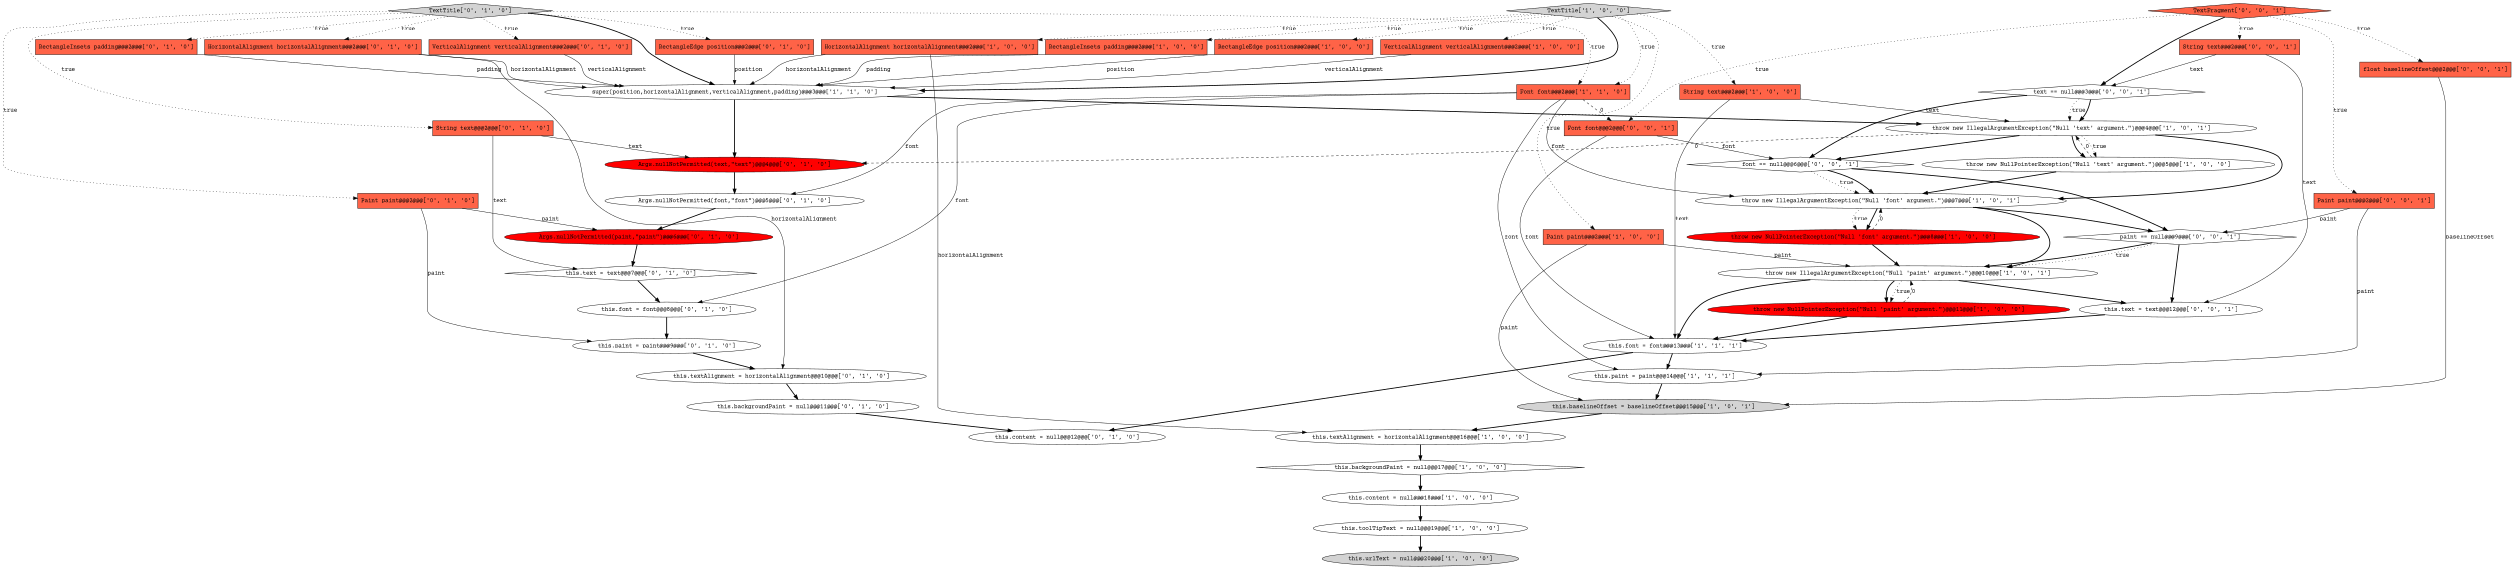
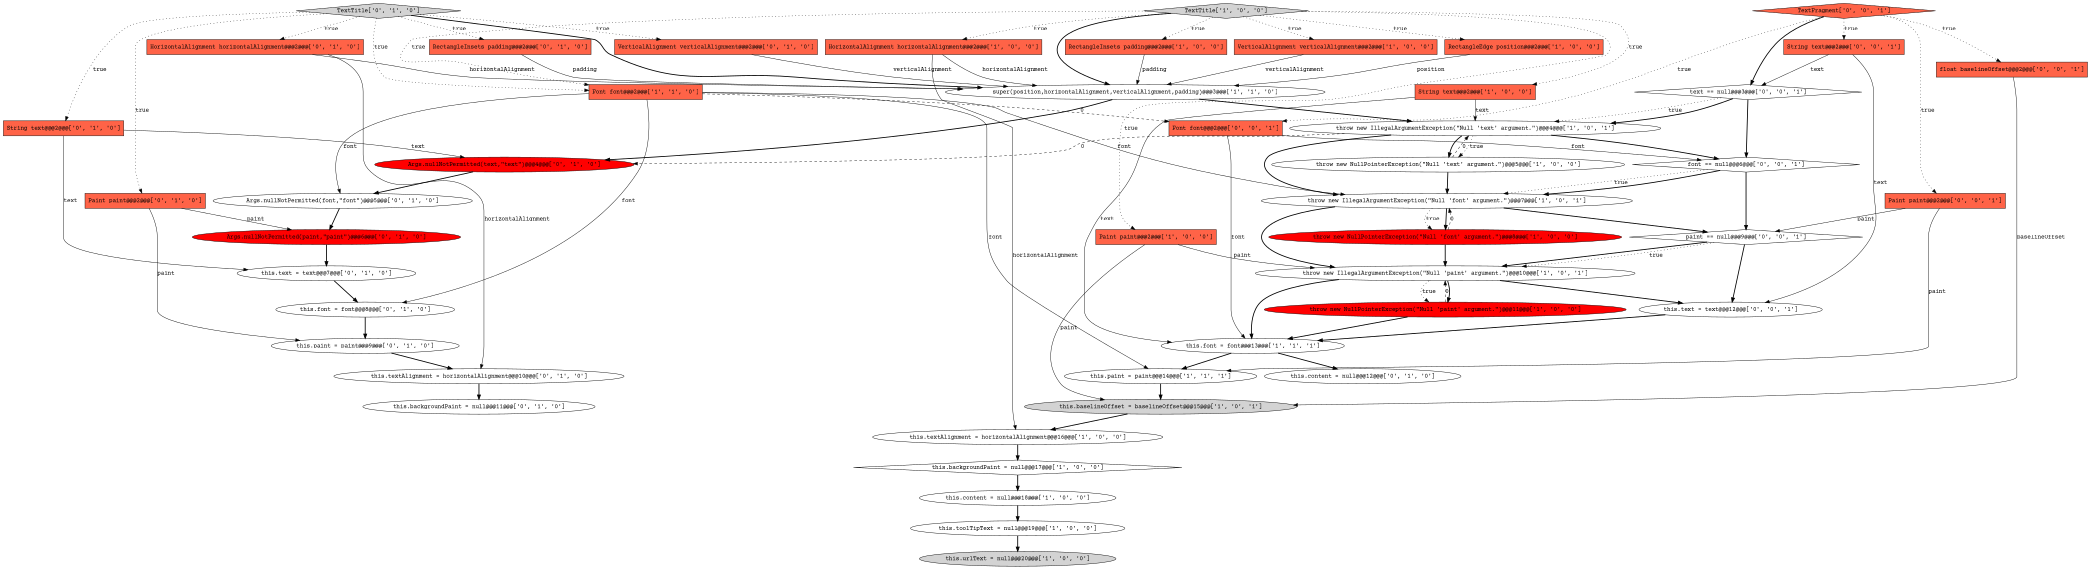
node "RectangleEdge position@@@2@@@['0', '1', '0']": removed
node "this.text = text@@@7@@@['0', '1', '0']": shape diamond -> ellipse
edge "this.backgroundPaint = null@@@11@@@['0', '1', '0']" -> "this.content = null@@@12@@@['0', '1', '0']": removed
